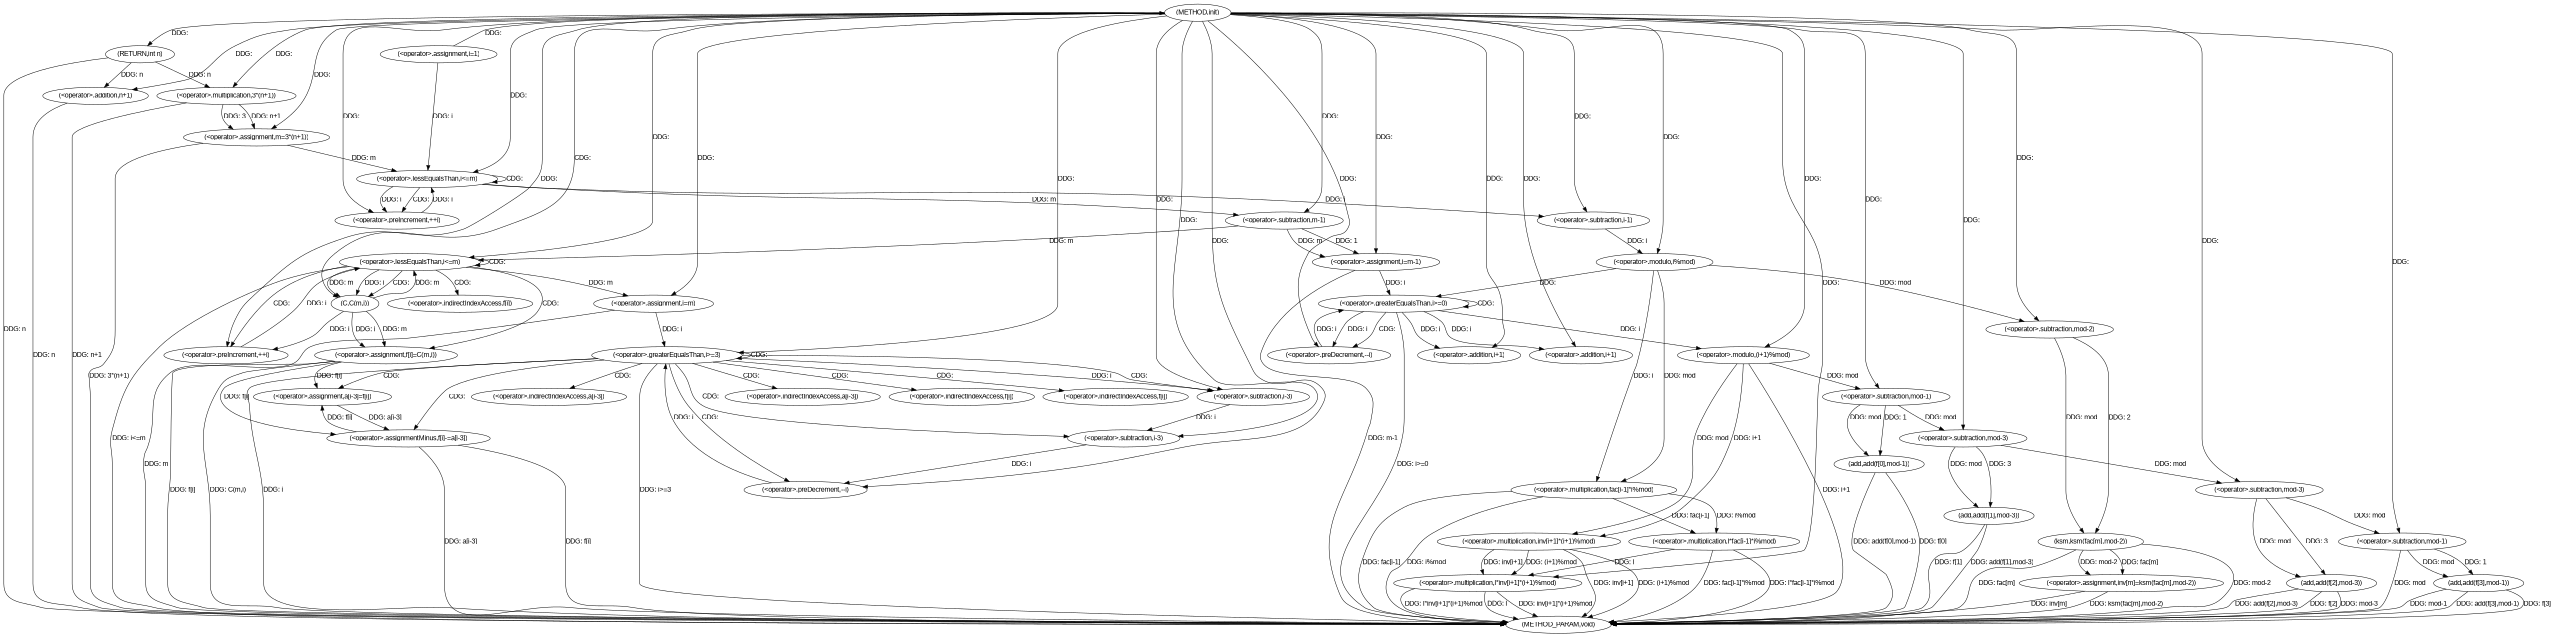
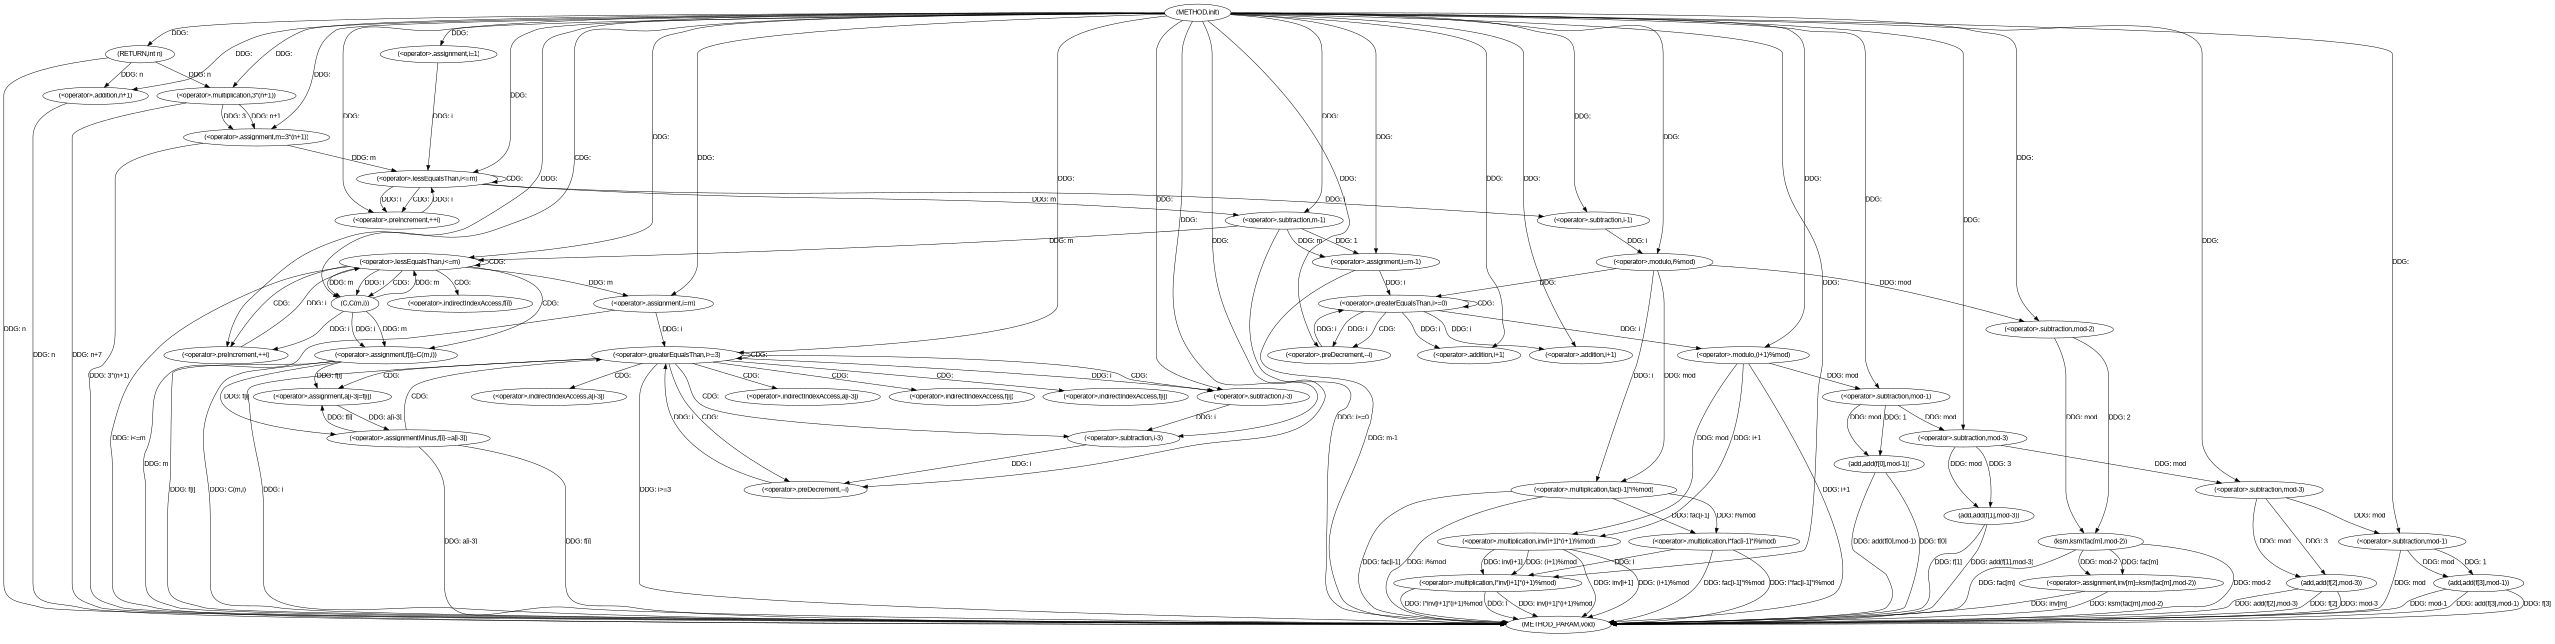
edge "(<operator>.assignment,i=1)" -> "(METHOD,init)": reversed
edge "(<operator>.multiplication,3*(n+1))" -> "(METHOD_PARAM,void)": label "DDG: n+1" -> "DDG: n+7"
edge "(<operator>.greaterEqualsThan,i>=3)" -> "(<operator>.assignmentMinus,f[i]-=a[i-3])": reversed
edge "(<operator>.greaterEqualsThan,i>=0)" -> "(METHOD_PARAM,void)": now "(<operator>.subtraction,m-1)" -> "(METHOD_PARAM,void)"
